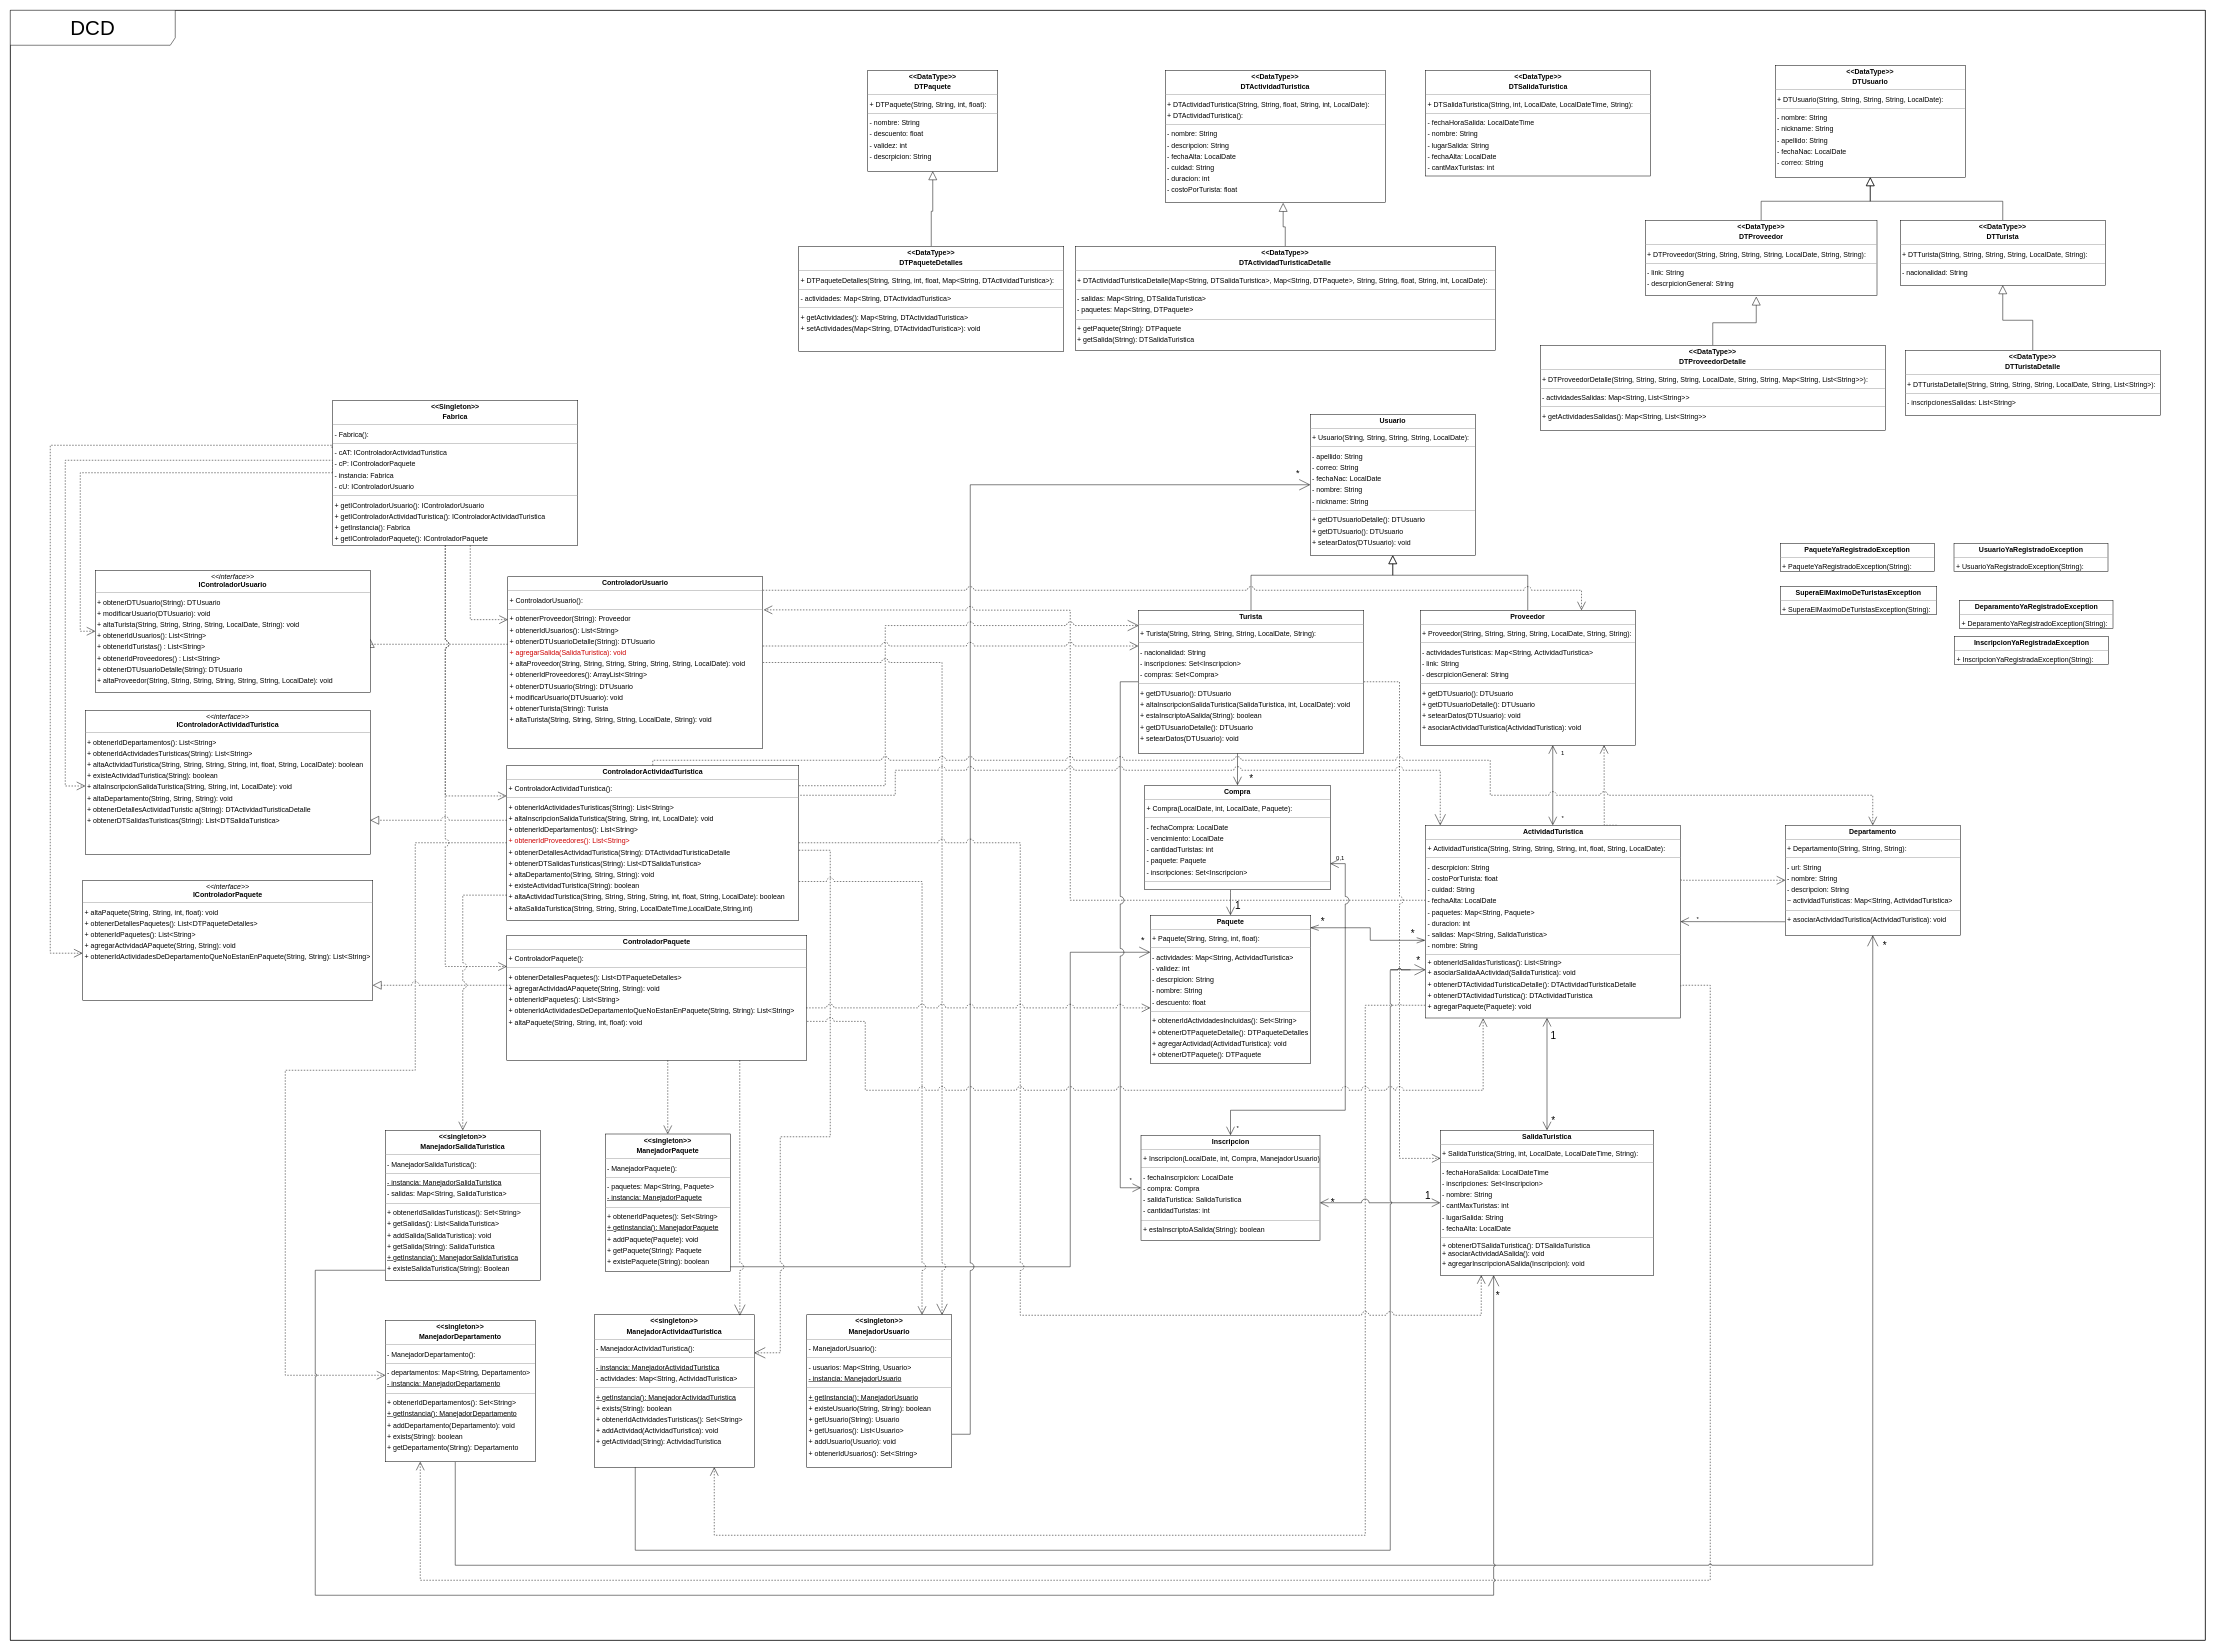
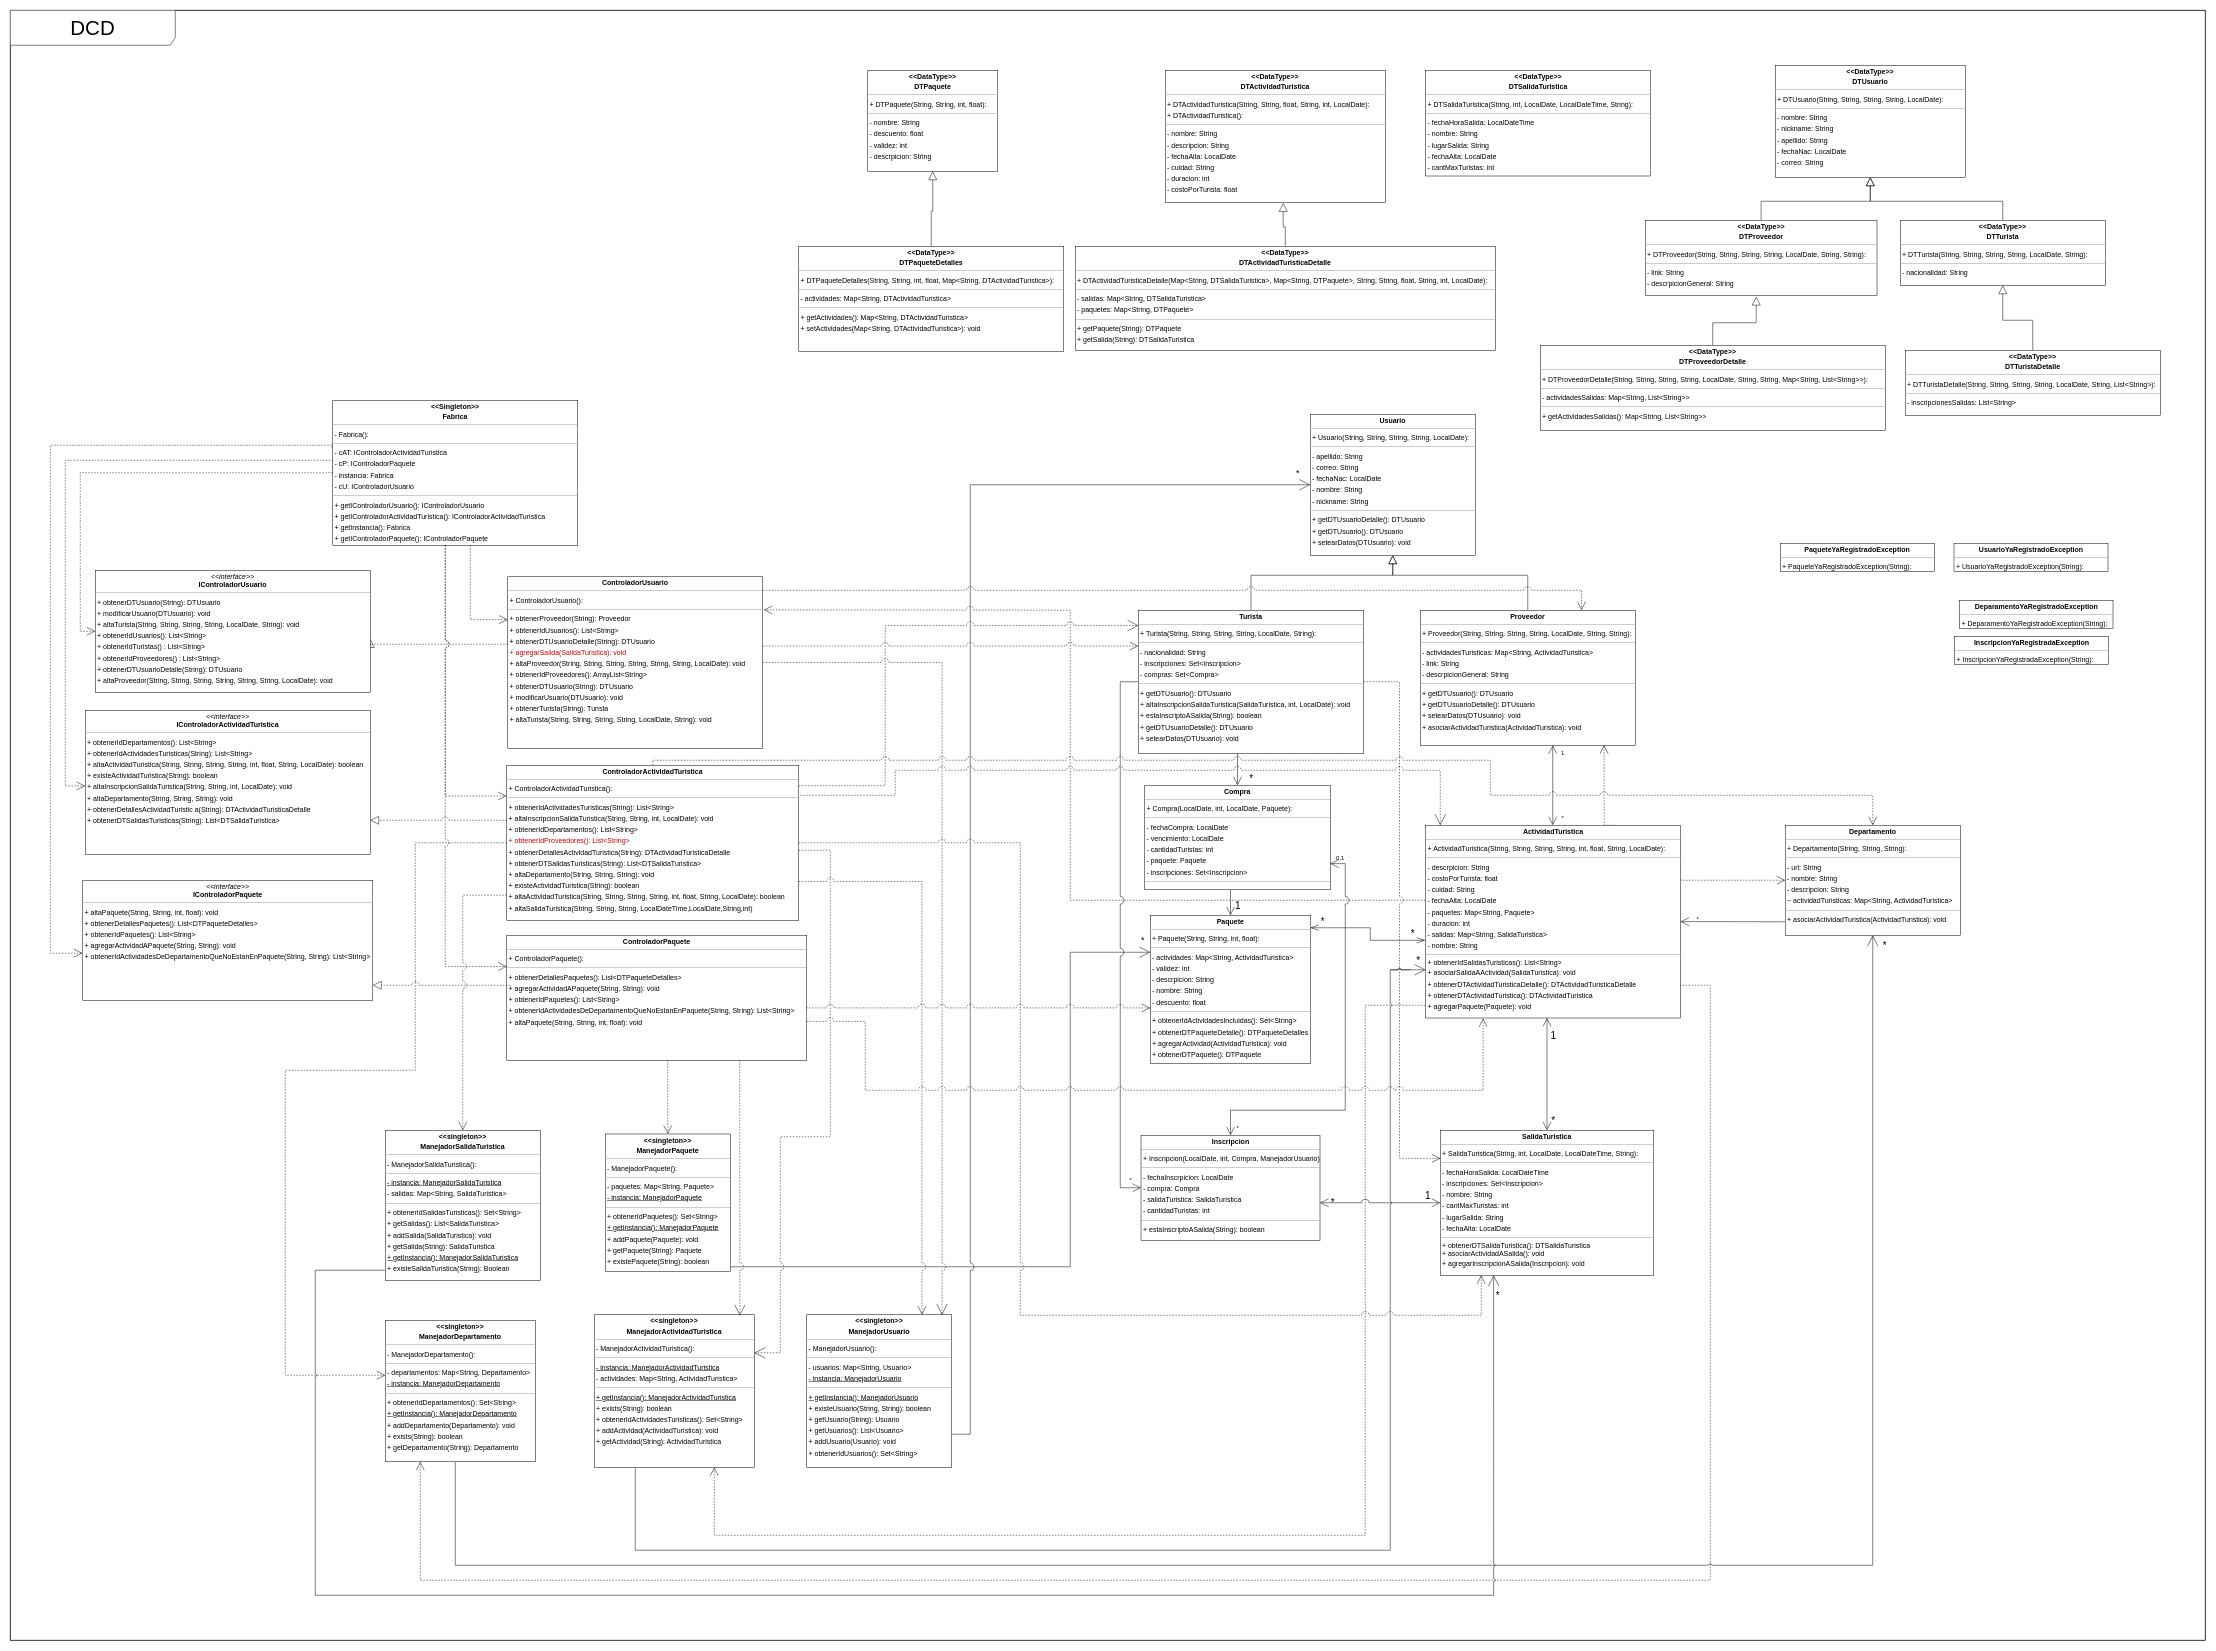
node "SuperaElMaximoDeTuristasException + SuperaElMaximoDeTuristasException(String):": removed
